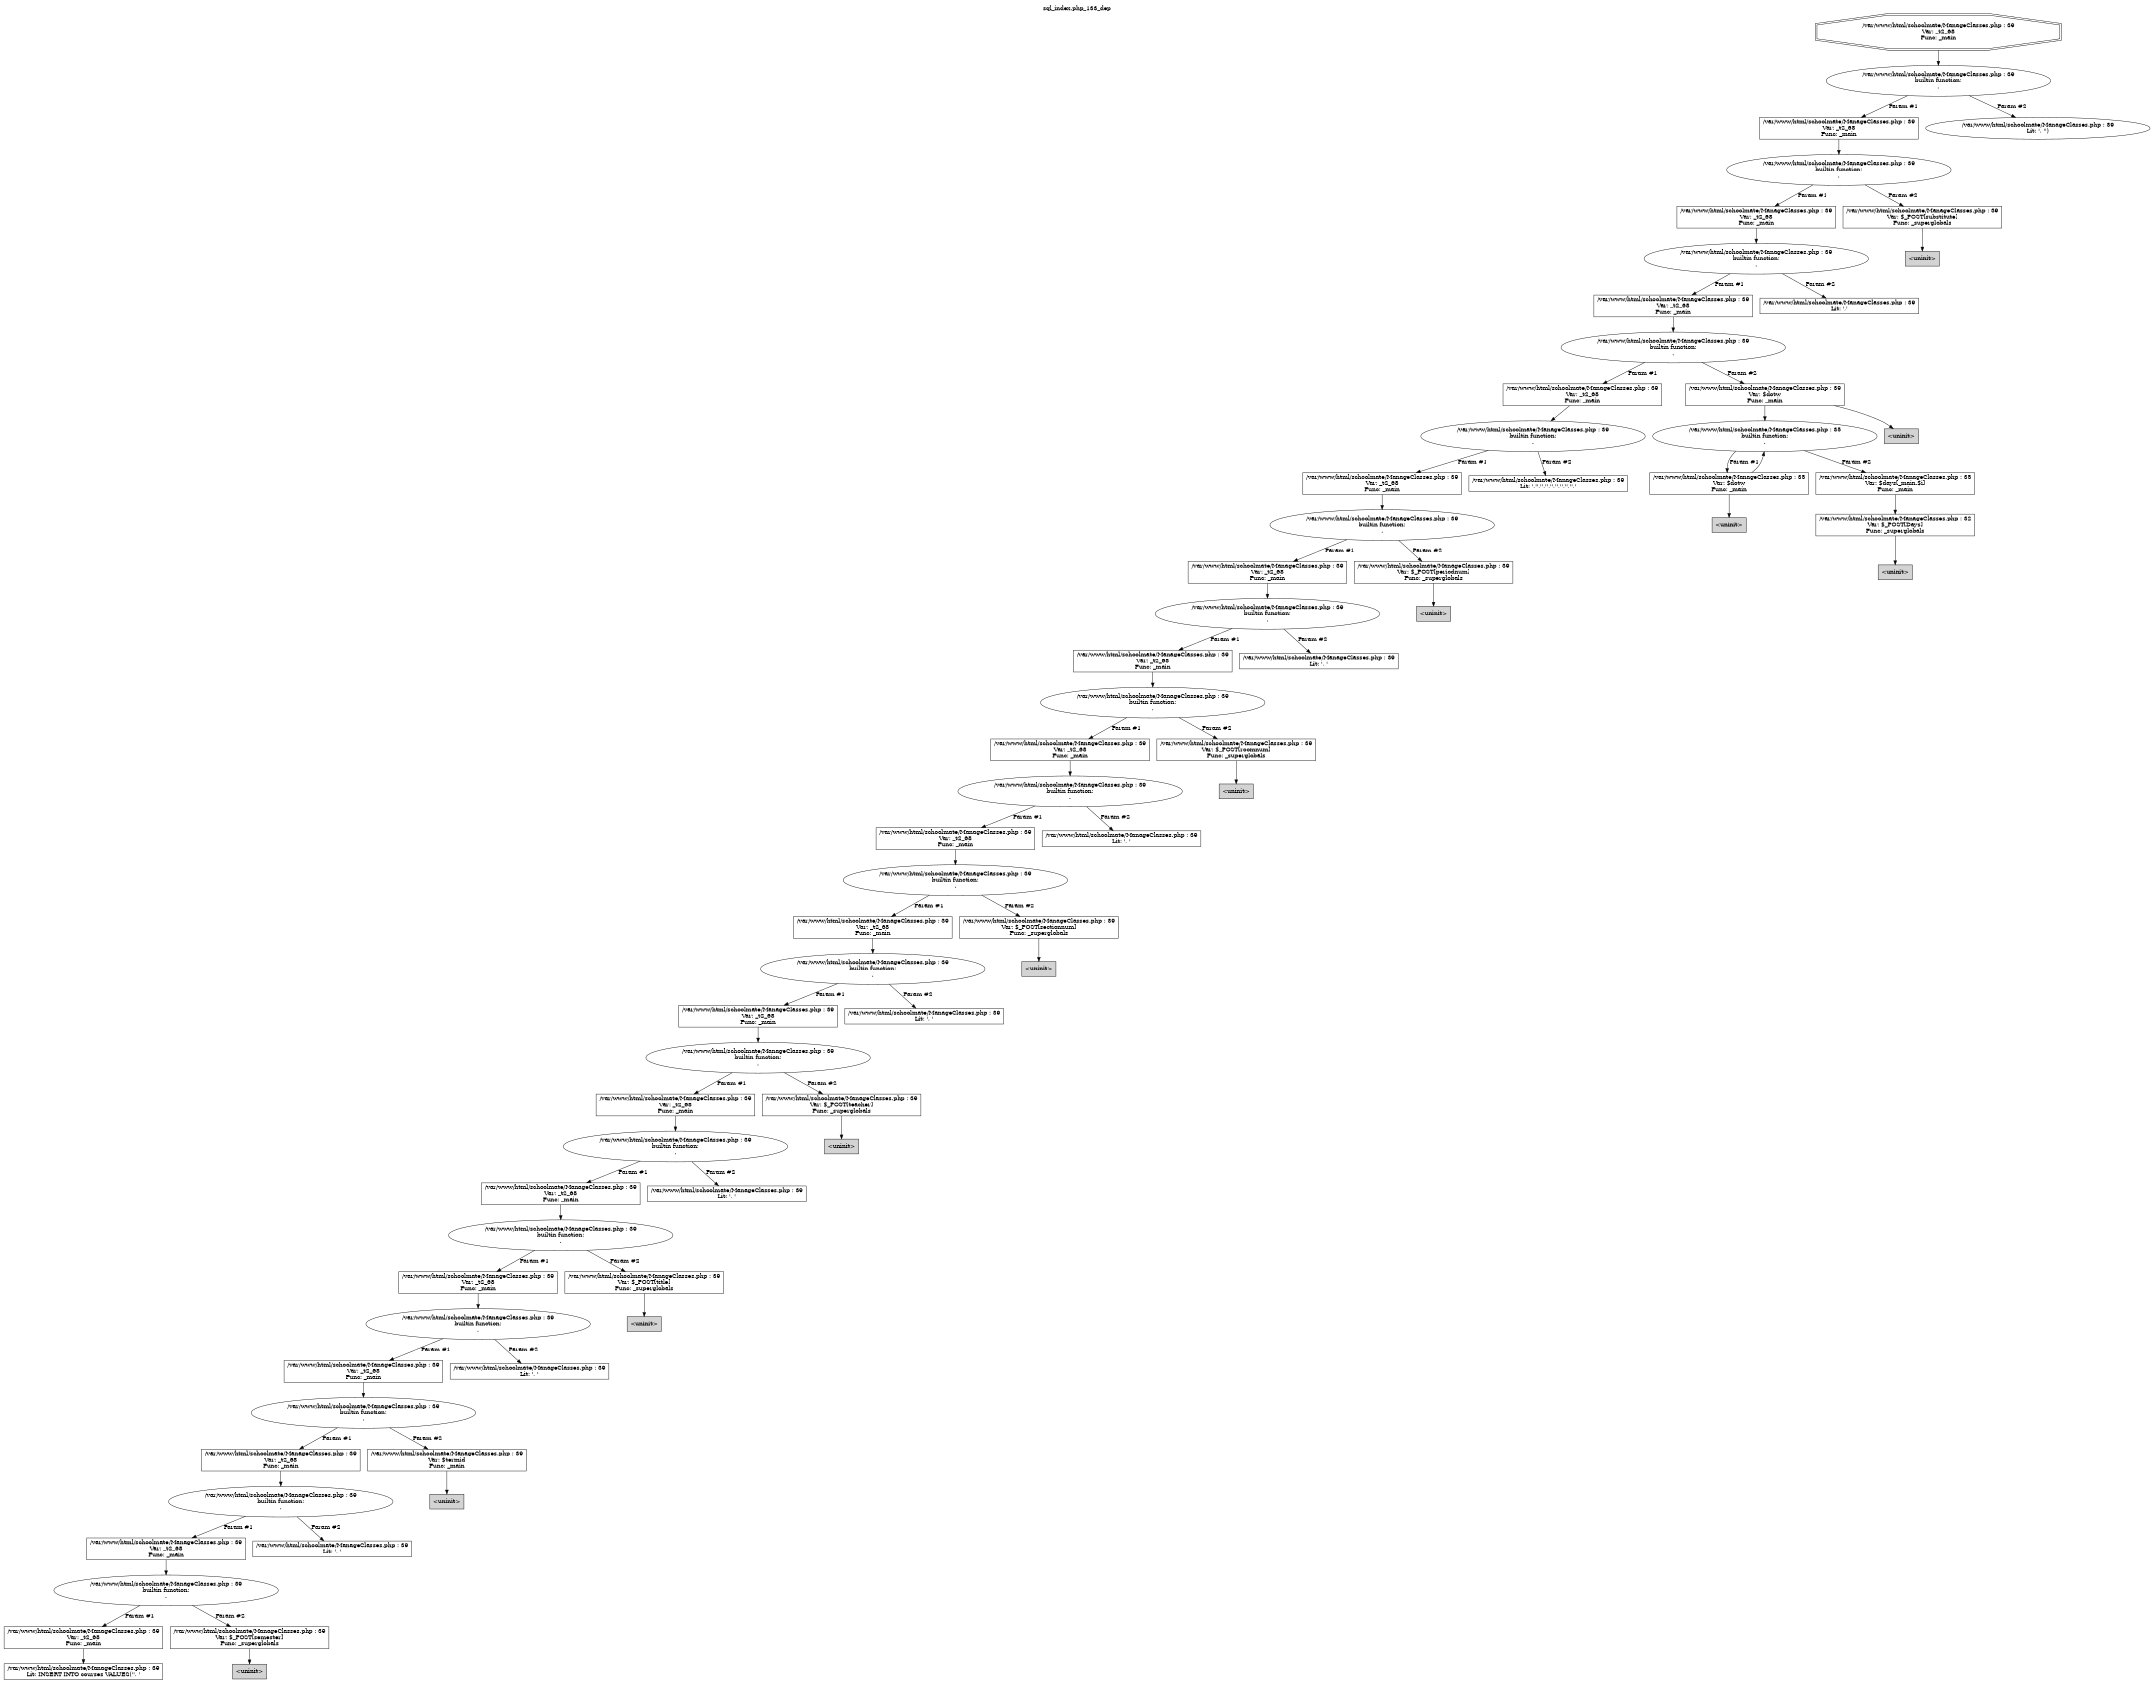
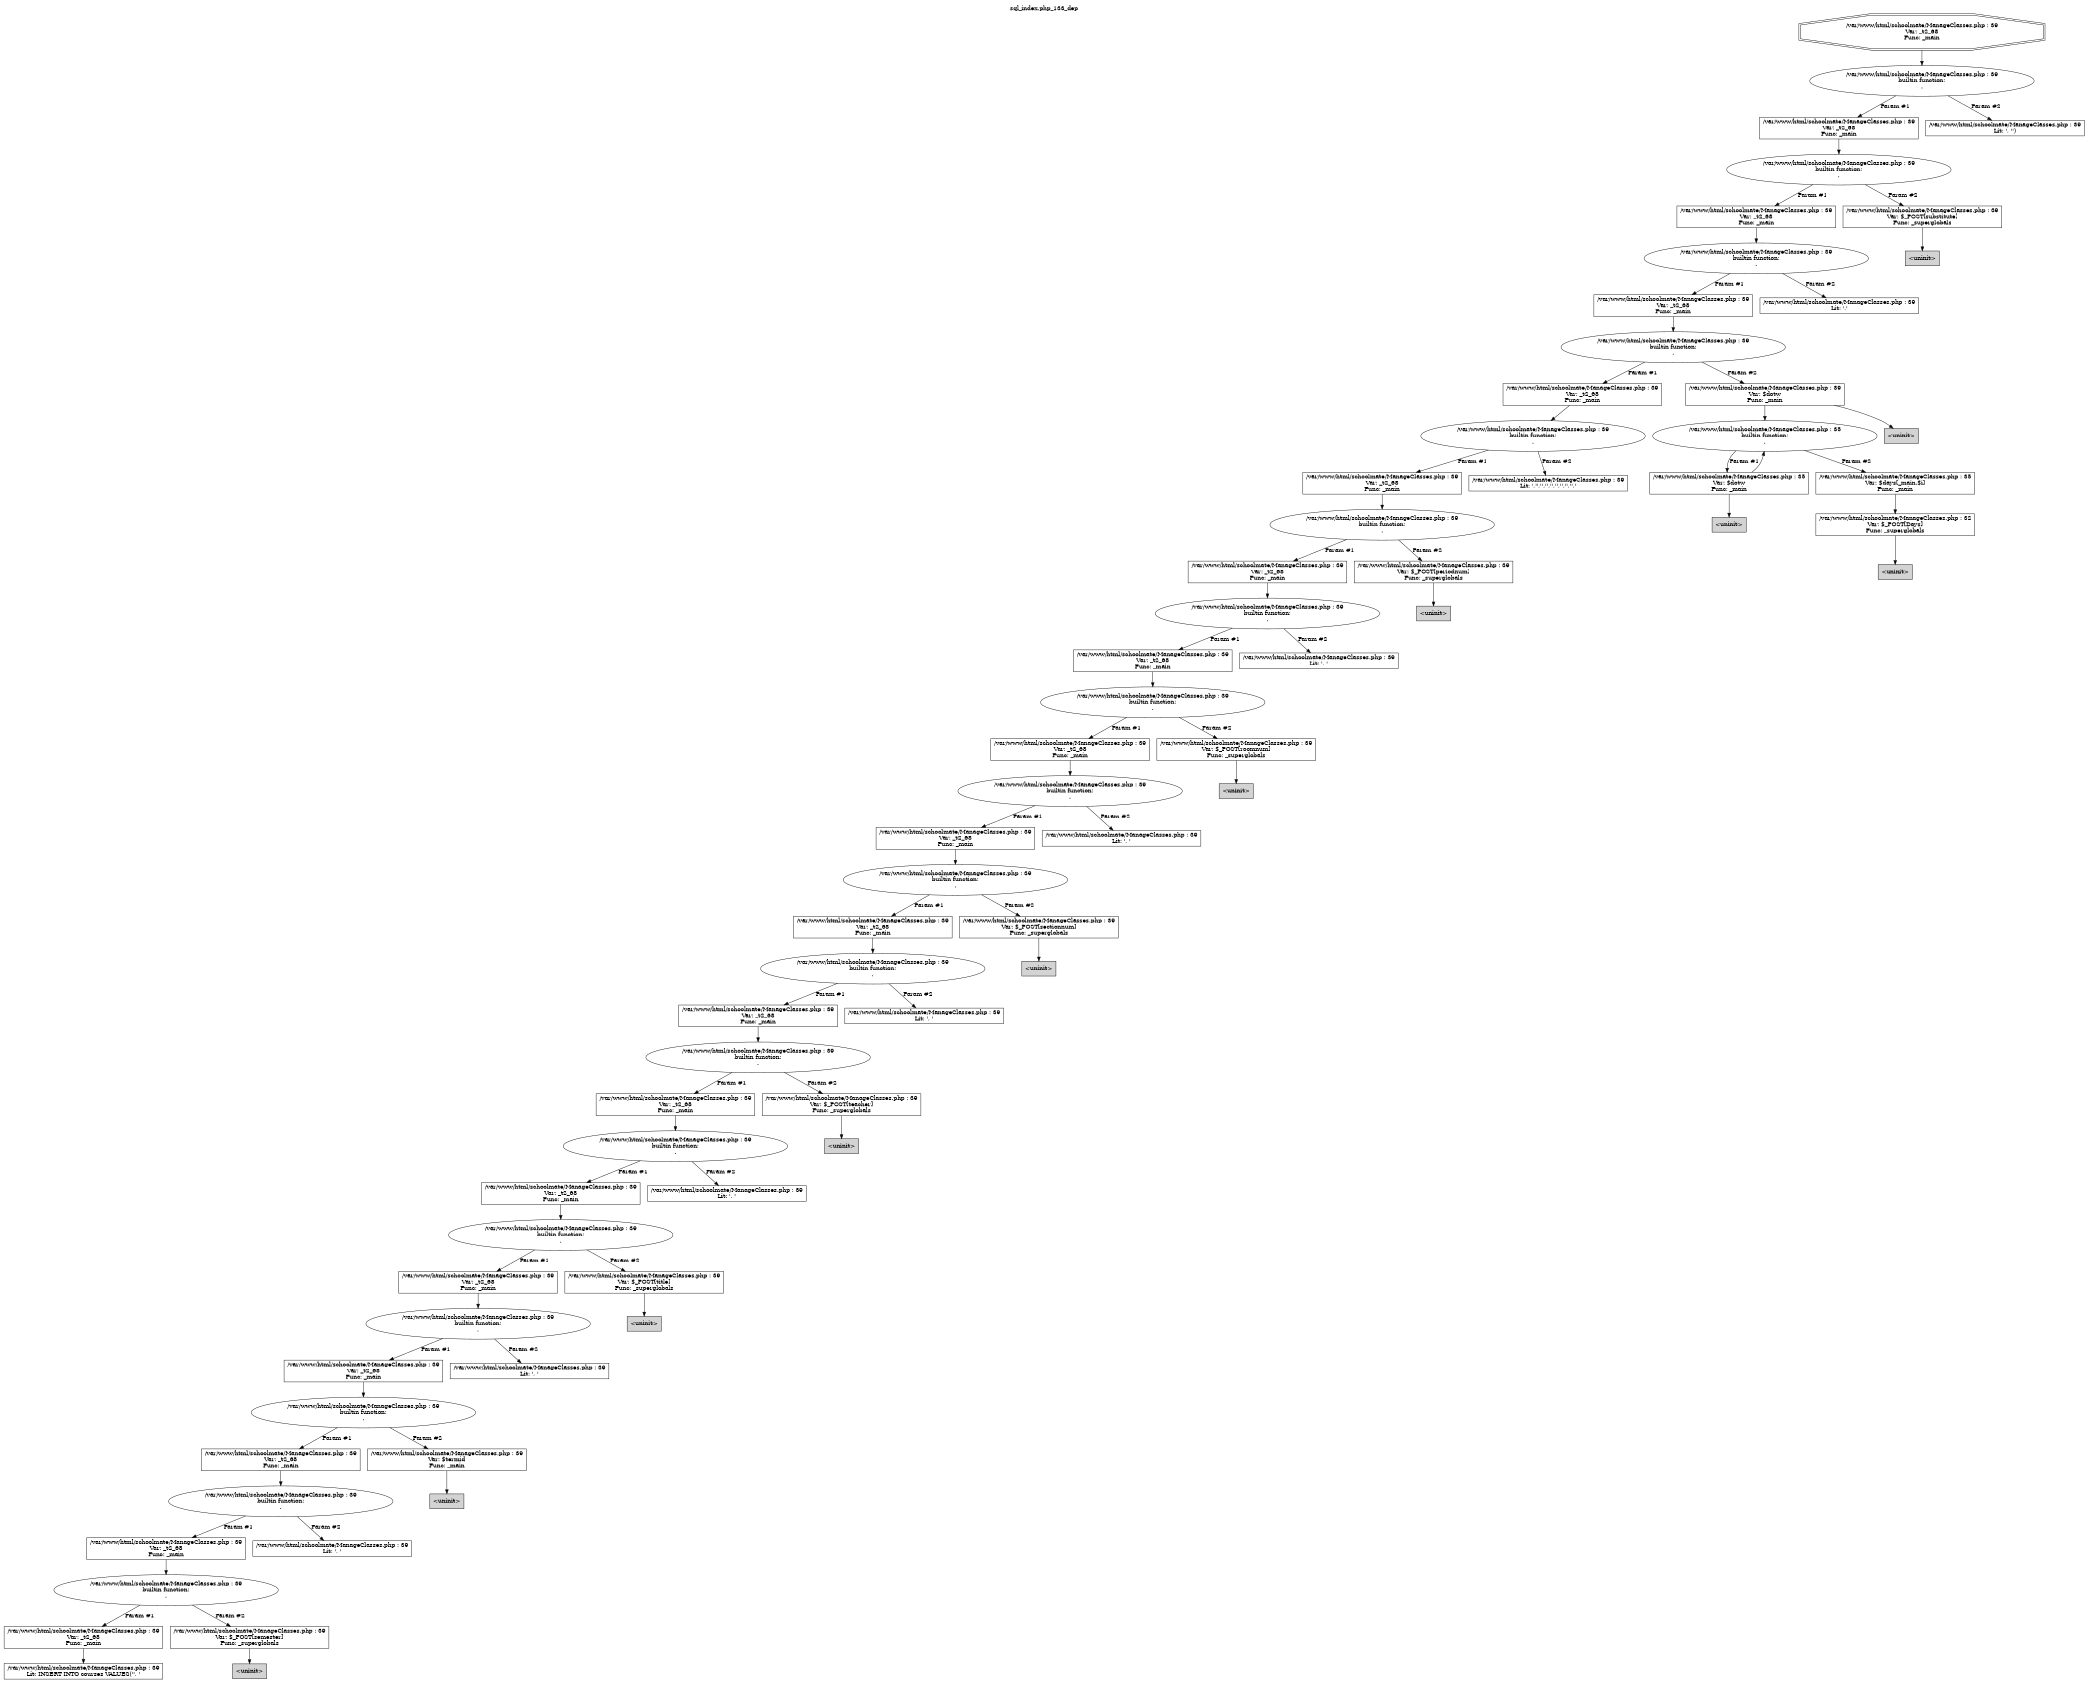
node "/var/www/html/schoolmate/ManageClasses.php : 39 Lit: ', '')": shape ellipse -> box
